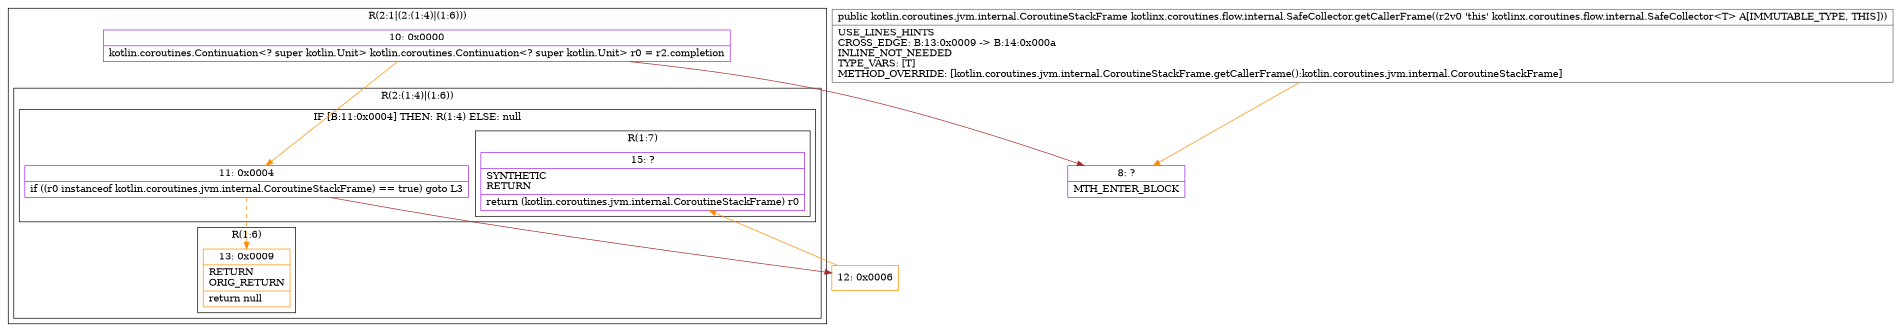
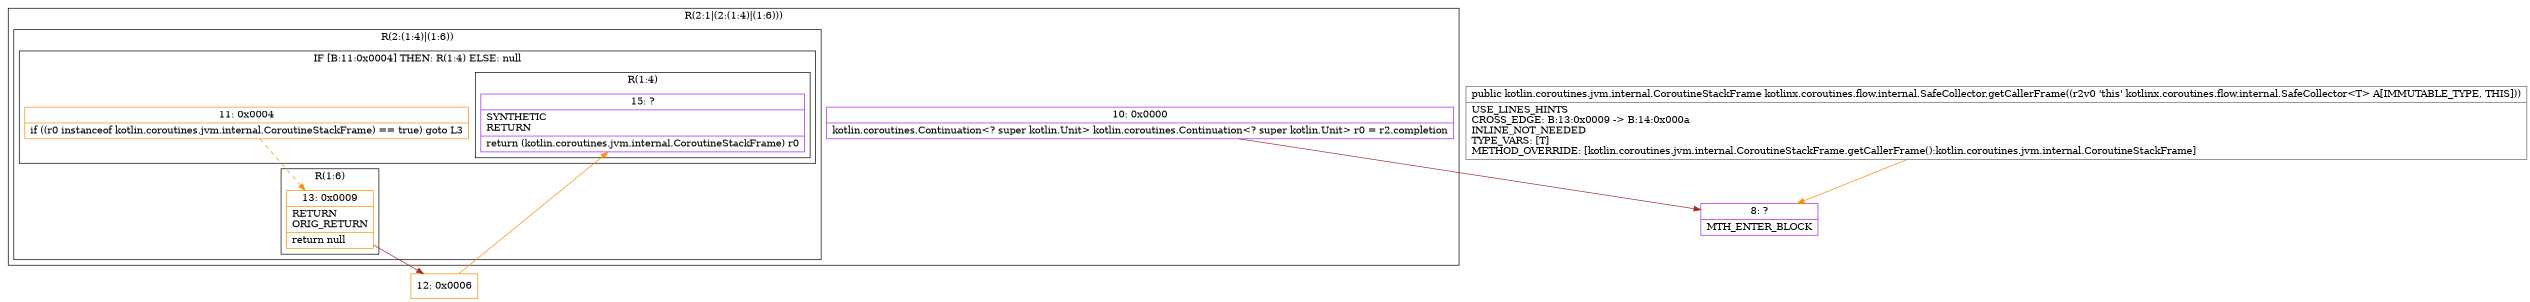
edge "10: 0x0000" -> "11: 0x0004": removed
cluster "R(1:7)": label "R(1:7)" -> "R(1:4)"
node "11: 0x0004": color purple -> darkorange
edge "11: 0x0004" -> "12: 0x0006": now "13: 0x0009" -> "12: 0x0006"
